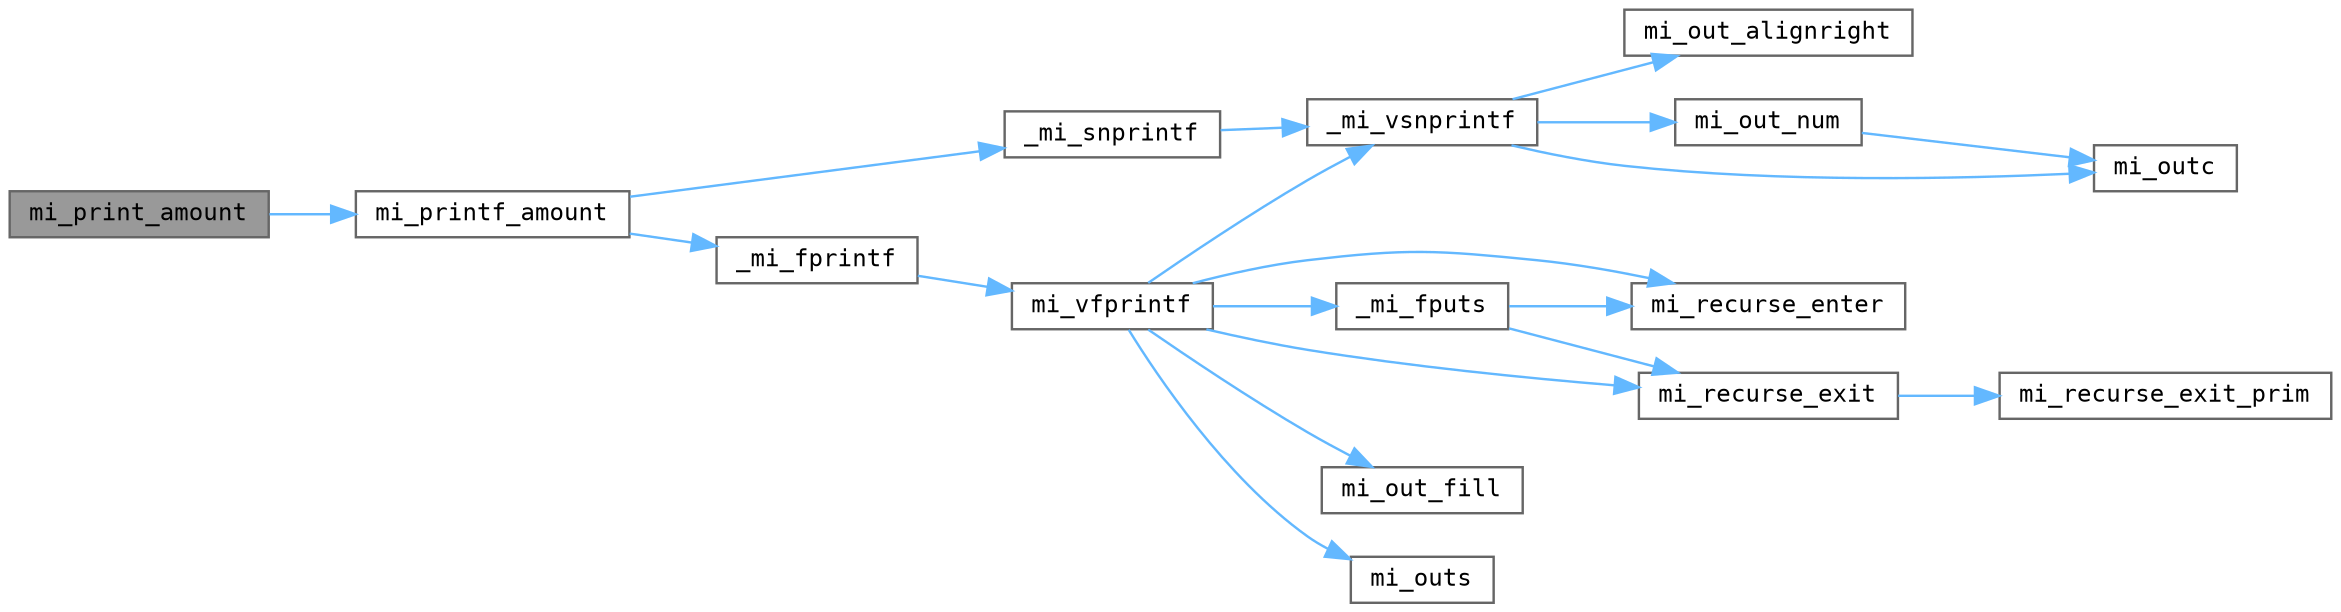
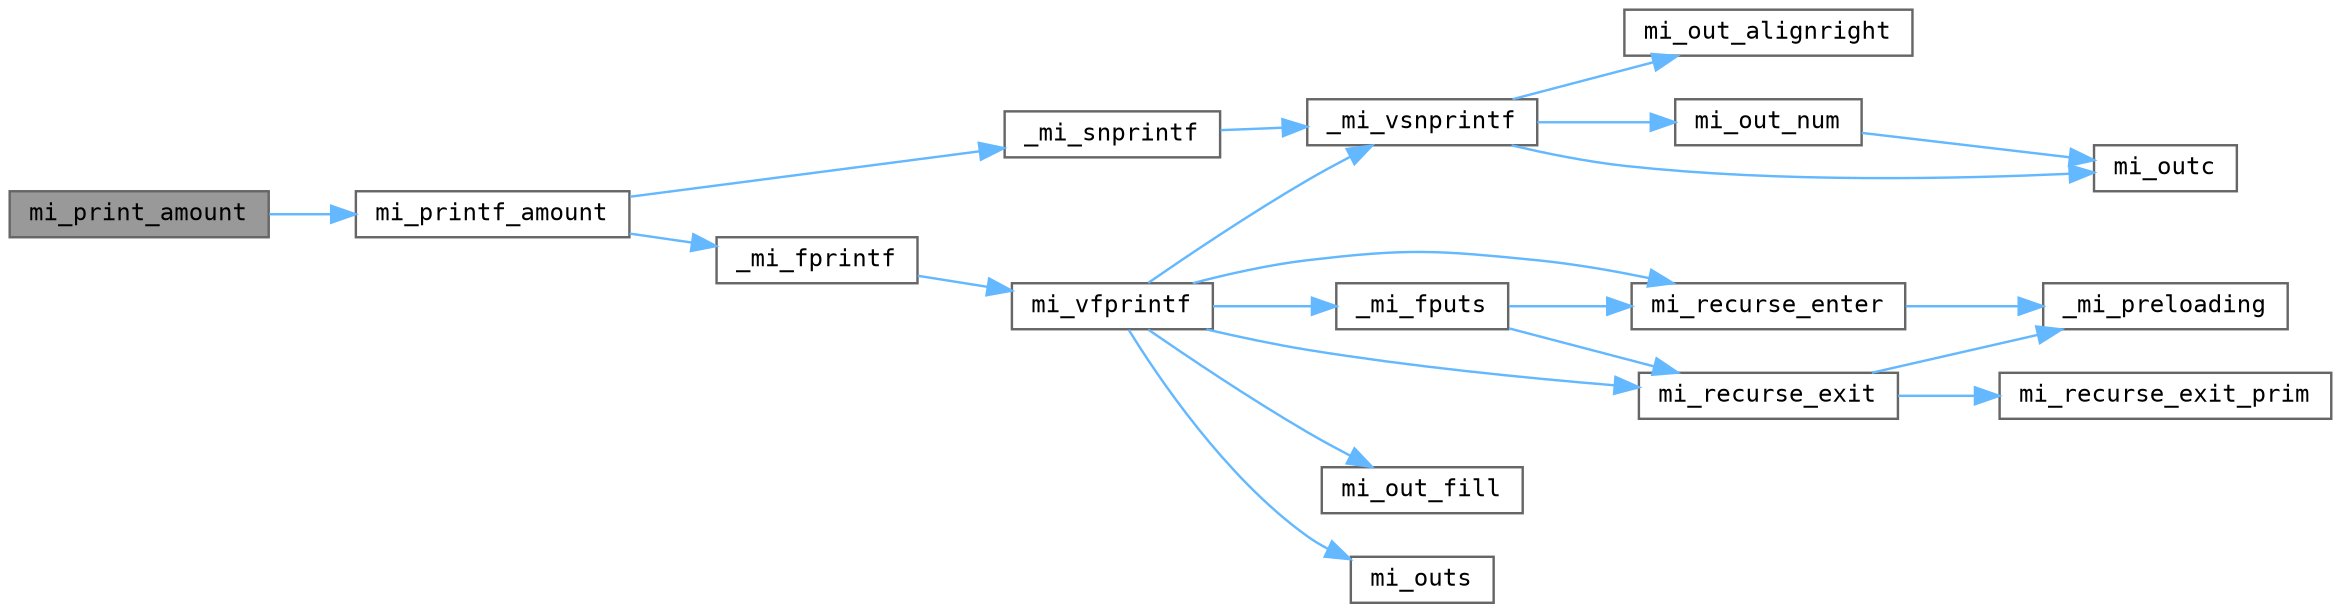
node "_mi_preloading": added
